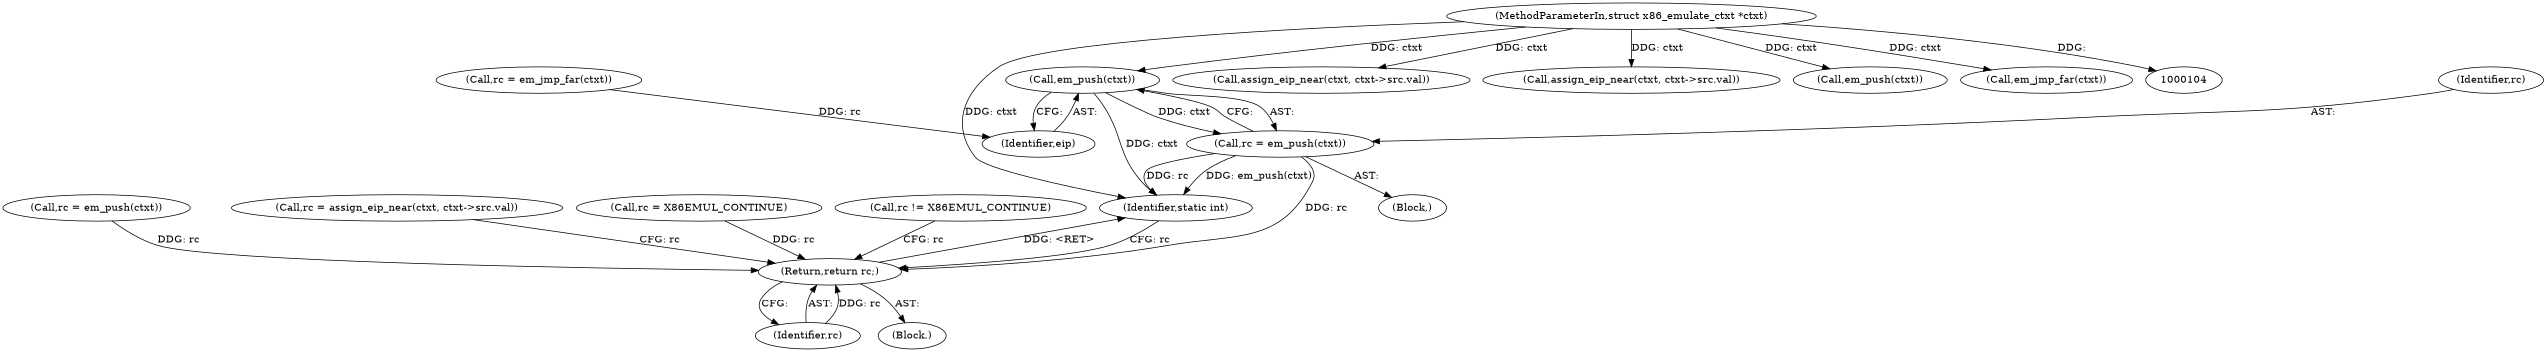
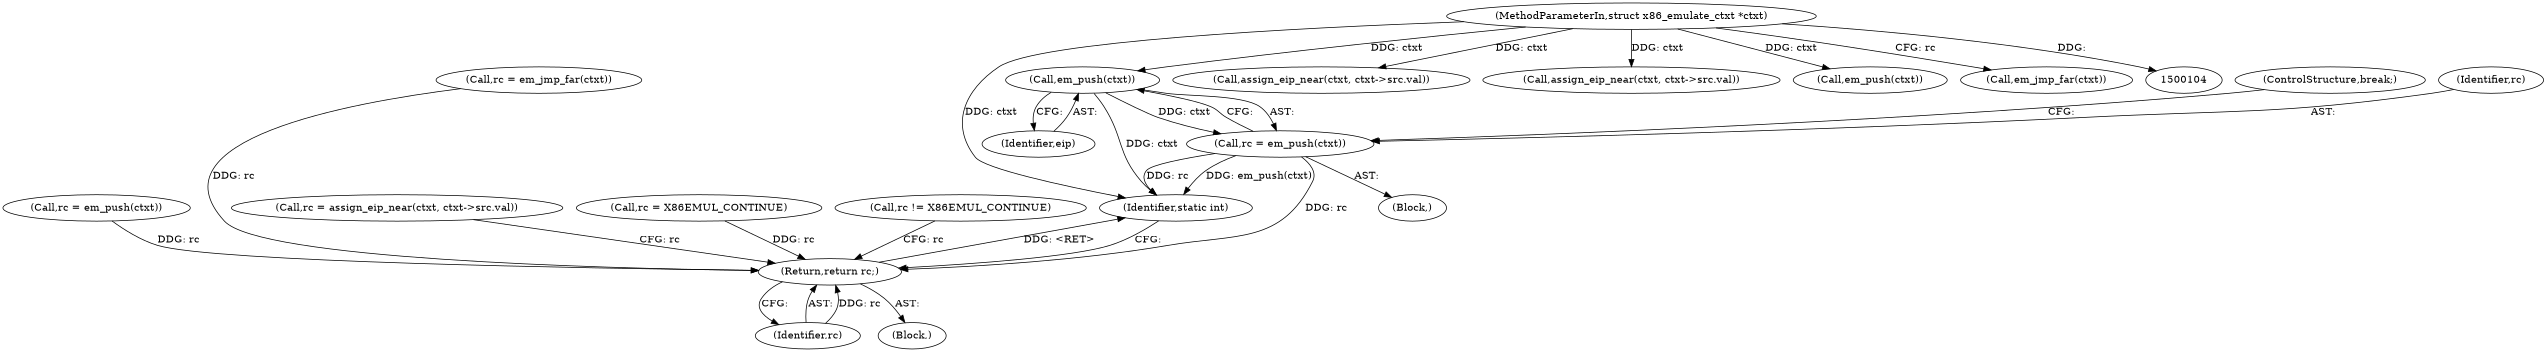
edge "(MethodParameterIn,struct x86_emulate_ctxt *ctxt)" -> "(Call,em_jmp_far(ctxt))": label "DDG: ctxt" -> "CFG: rc"
node "1000104": label "1000104" -> "1500104"
node "(ControlStructure,break;)": added
edge "(Call,rc = em_jmp_far(ctxt))" -> "(Identifier,eip)": now "(Call,rc = em_jmp_far(ctxt))" -> "(Return,return rc;)"
edge "(Identifier,static int)" -> "(Return,return rc;)": label "CFG: rc" -> "CFG: "
